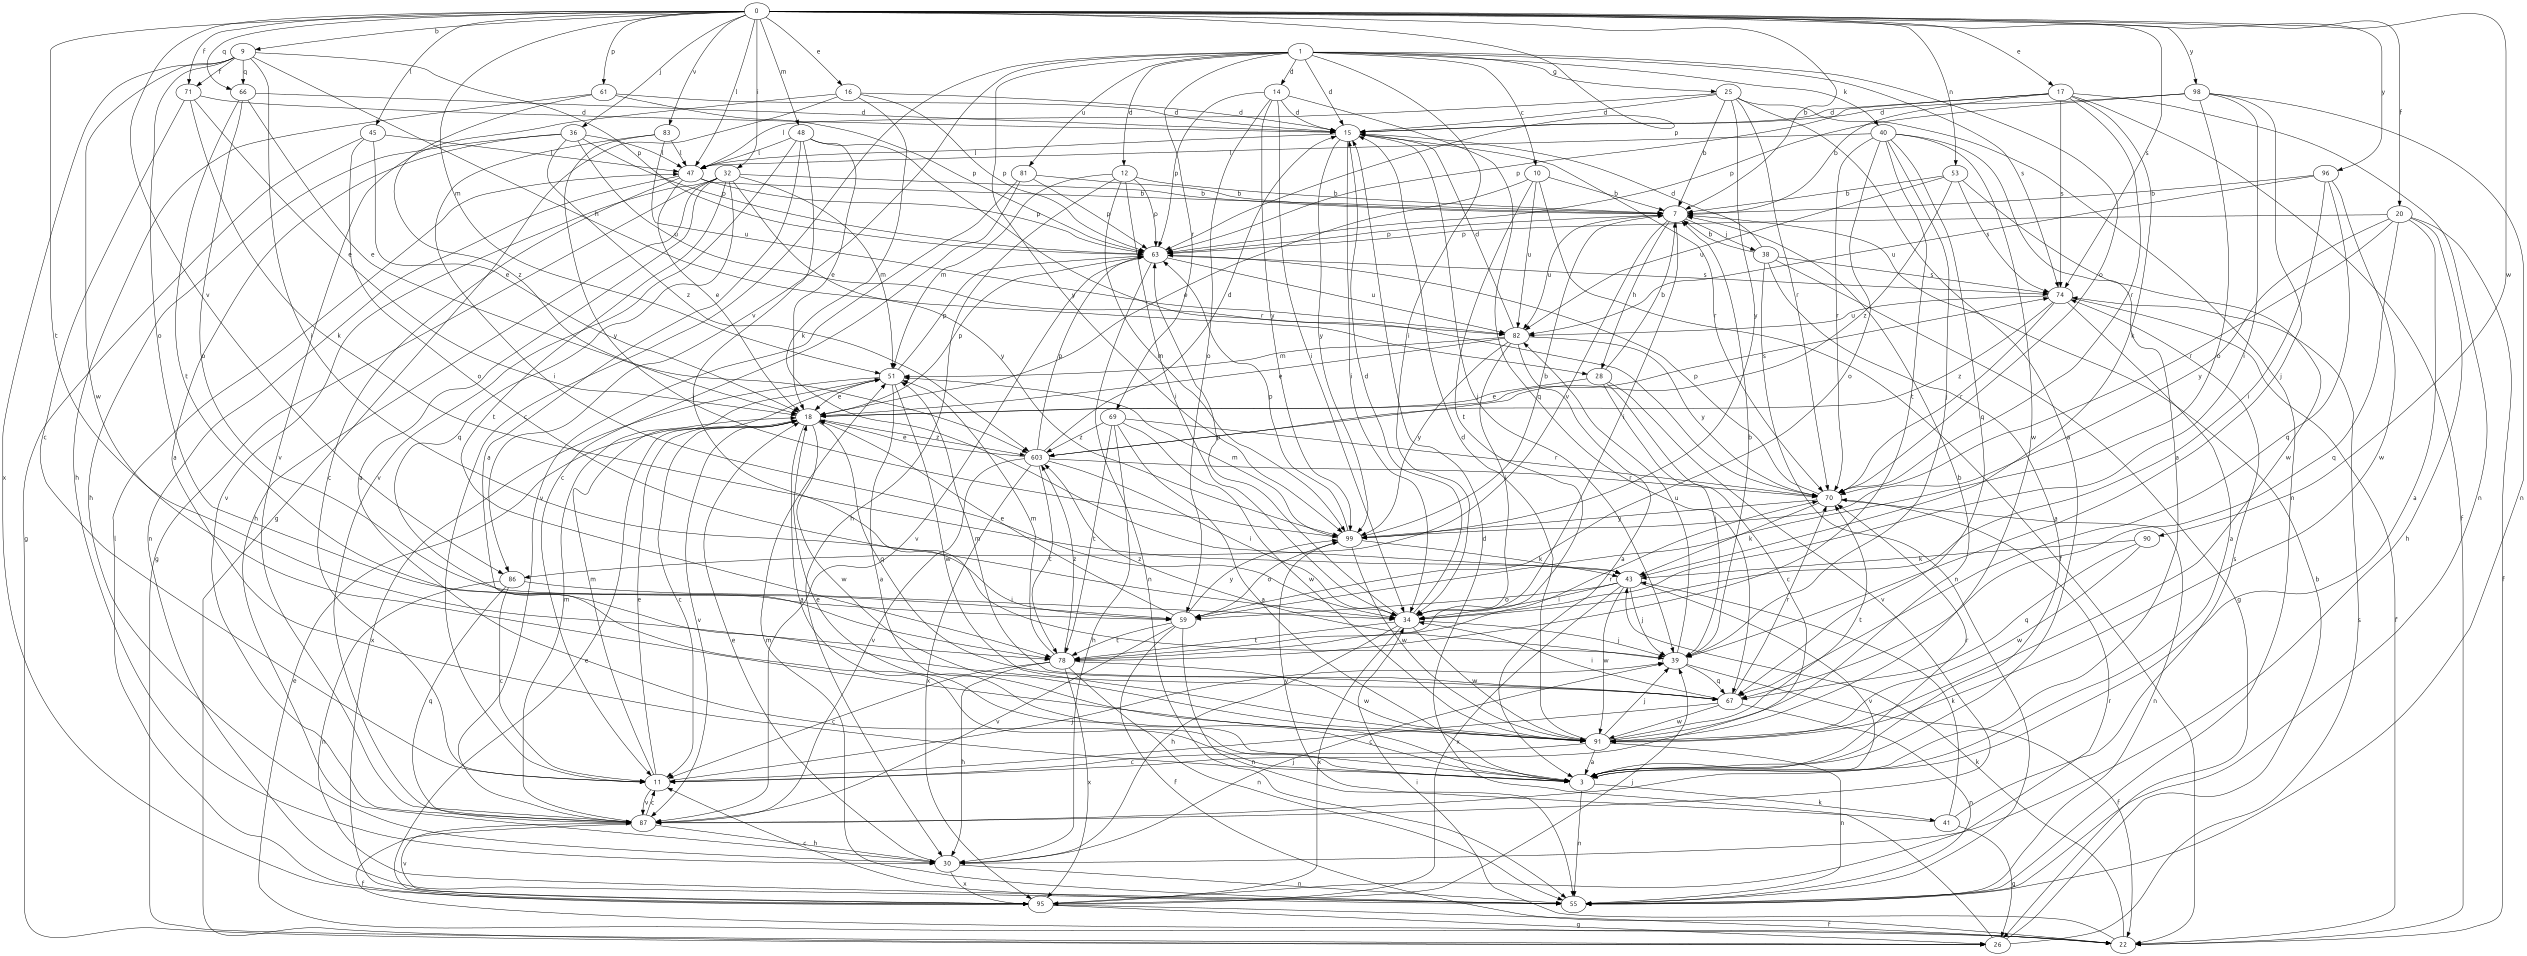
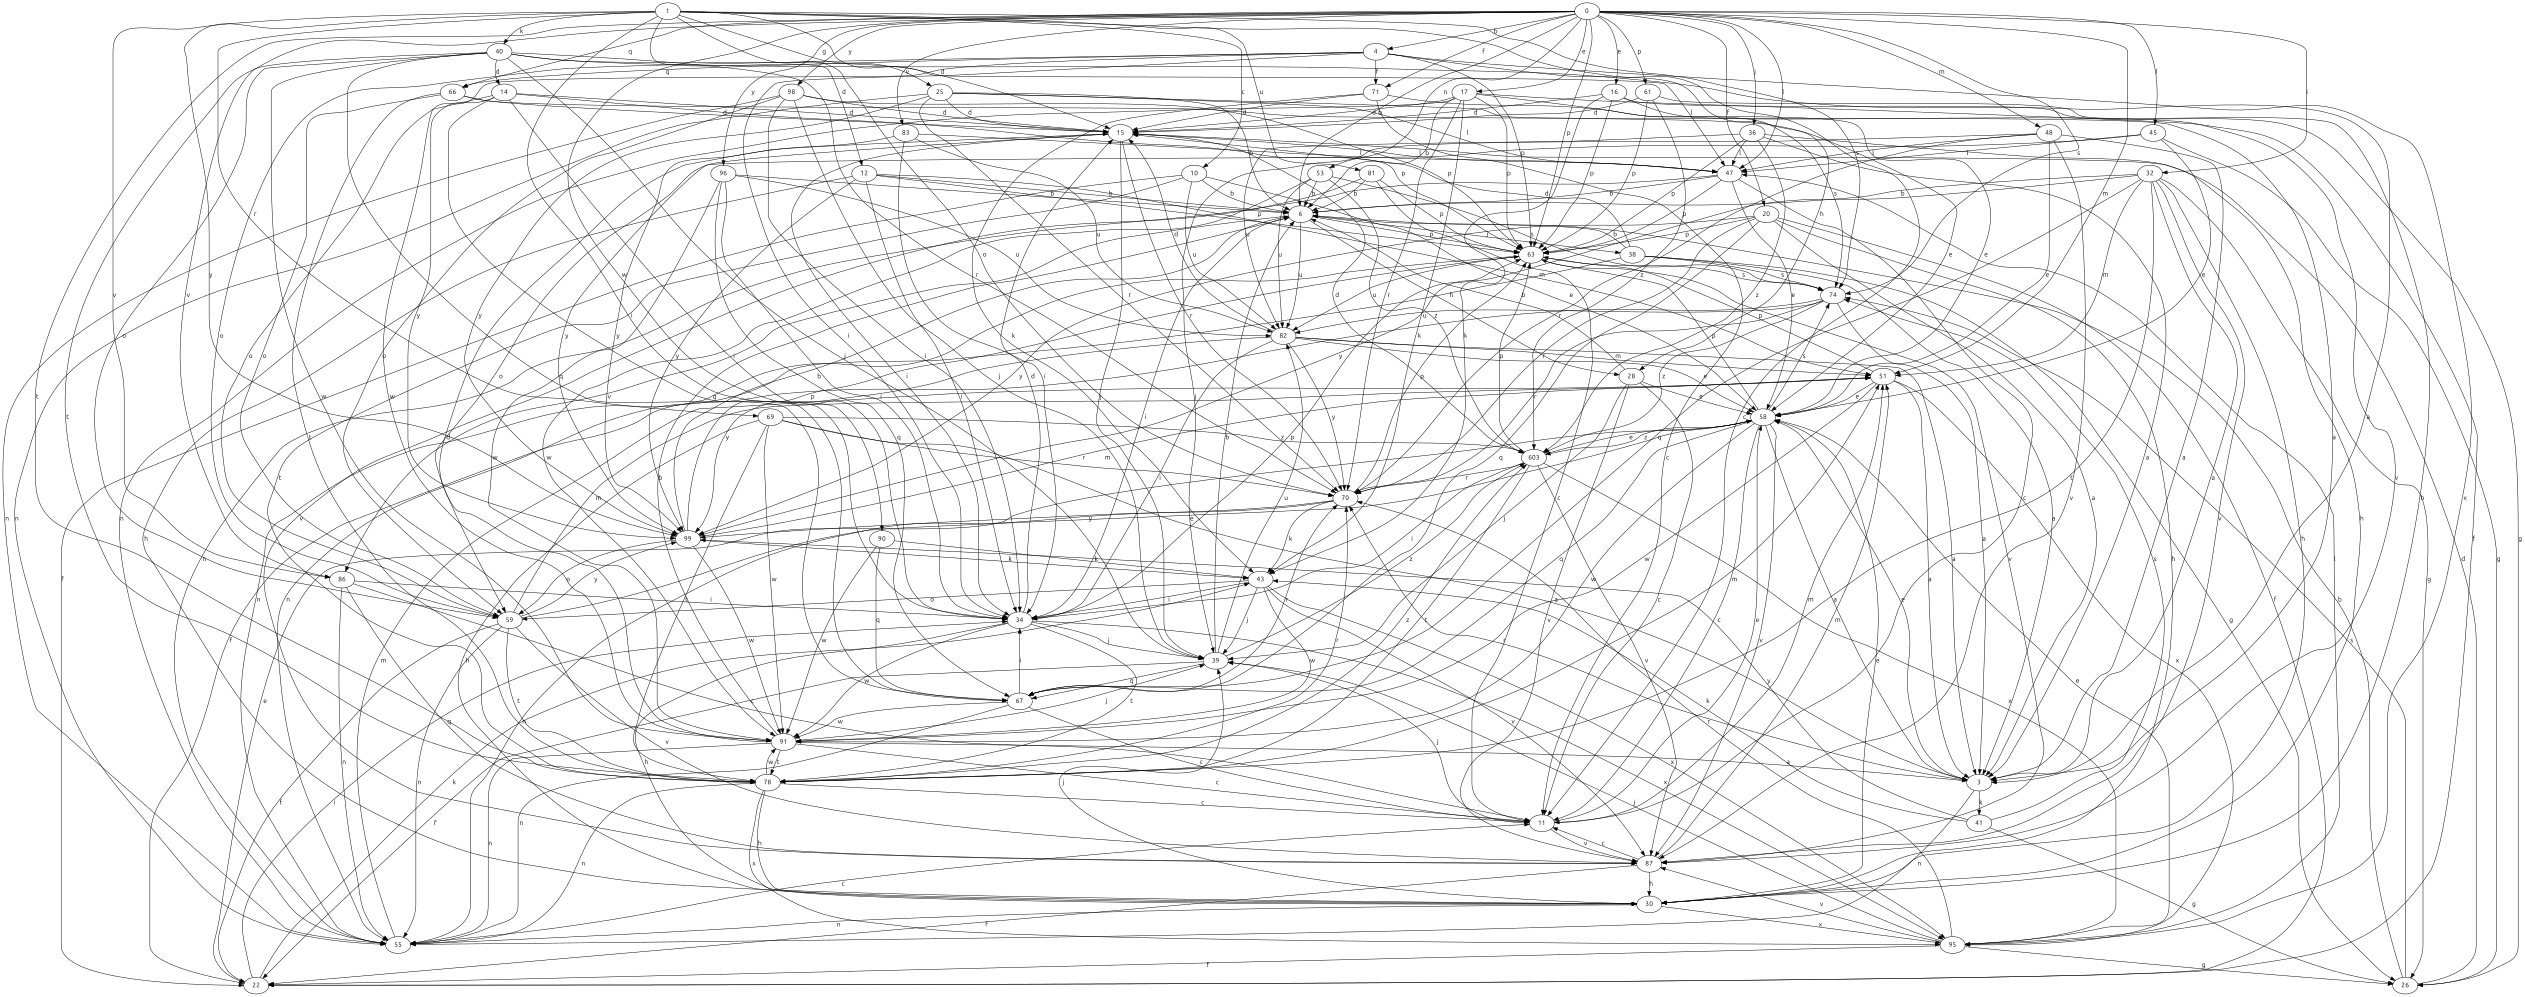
node "9": label "9" -> "4"
edge "1" -> "14": now "40" -> "14"
node "7": label "7" -> "6"
edge "12" -> "99": label "m" -> "y"
node "18": label "18" -> "58"
edge "67" -> "51": now "59" -> "51"
edge "91" -> "70": now "91" -> "78"
